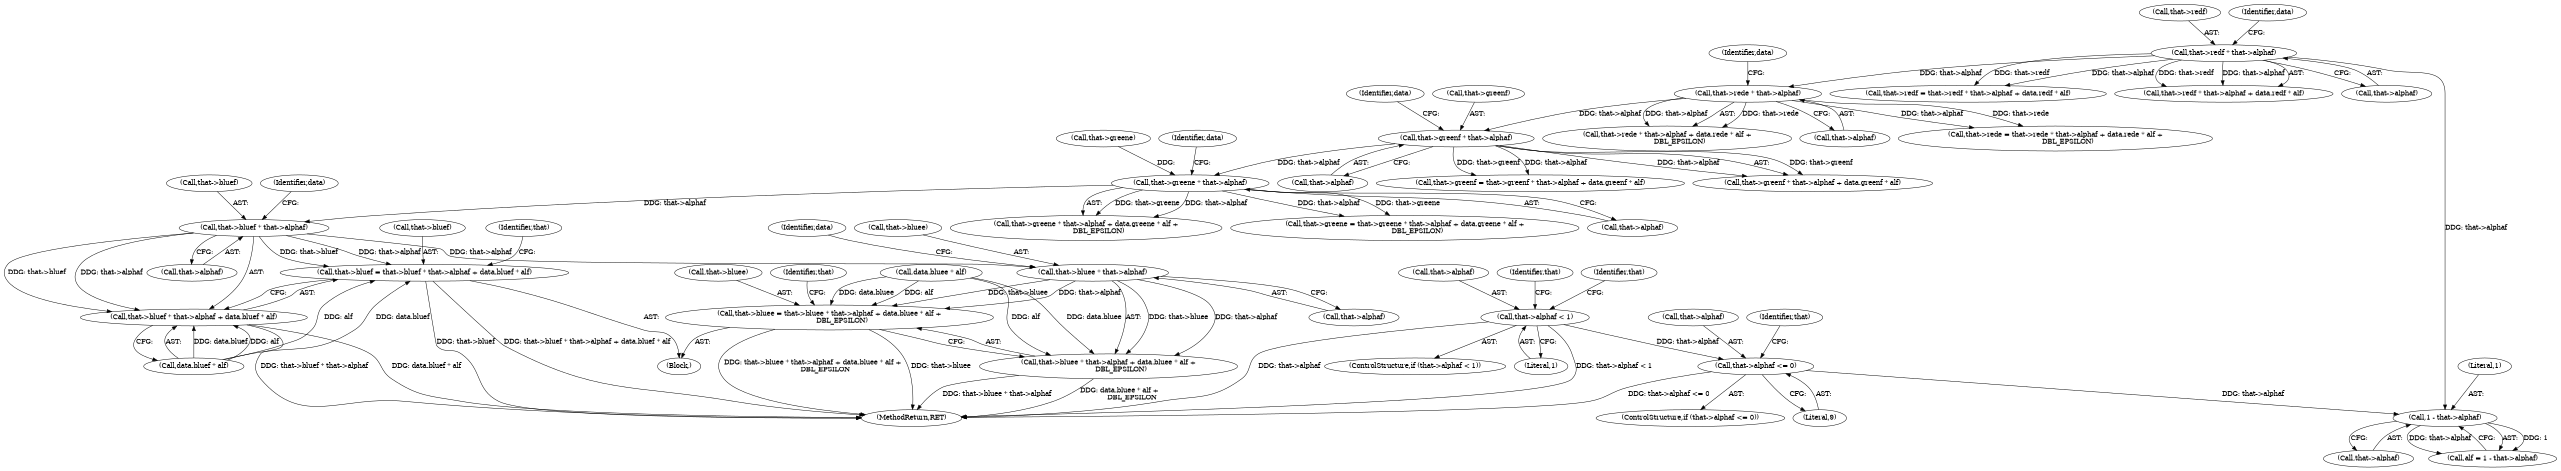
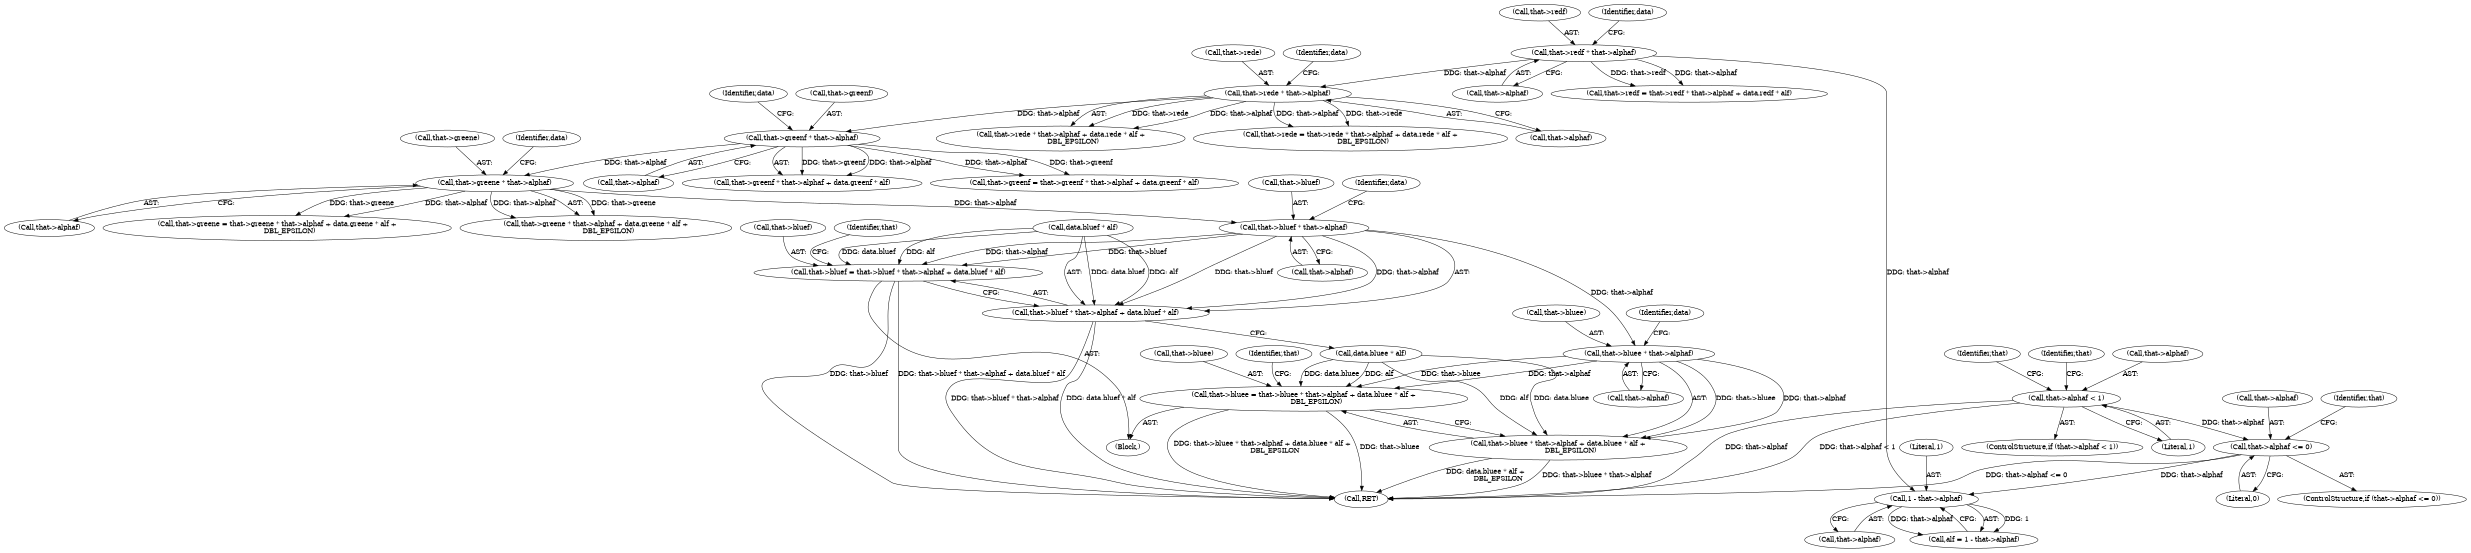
node "(Call,that->rede)": added
node "(Call,that->redf * that->alphaf + data.redf * alf)": removed
edge "(Call,that->greene)" -> "(Call,that->greene * that->alphaf)": label "DDG: " -> "AST: "
edge "(Call,that->bluef * that->alphaf + data.bluef * alf)" -> "(Call,data.bluef * alf)": now "(Call,that->bluef * that->alphaf + data.bluef * alf)" -> "(Call,data.bluee * alf)"
node "(MethodReturn,RET)": label "(MethodReturn,RET)" -> "(Call,RET)"
node "(Literal,9)": label "(Literal,9)" -> "(Literal,0)"
